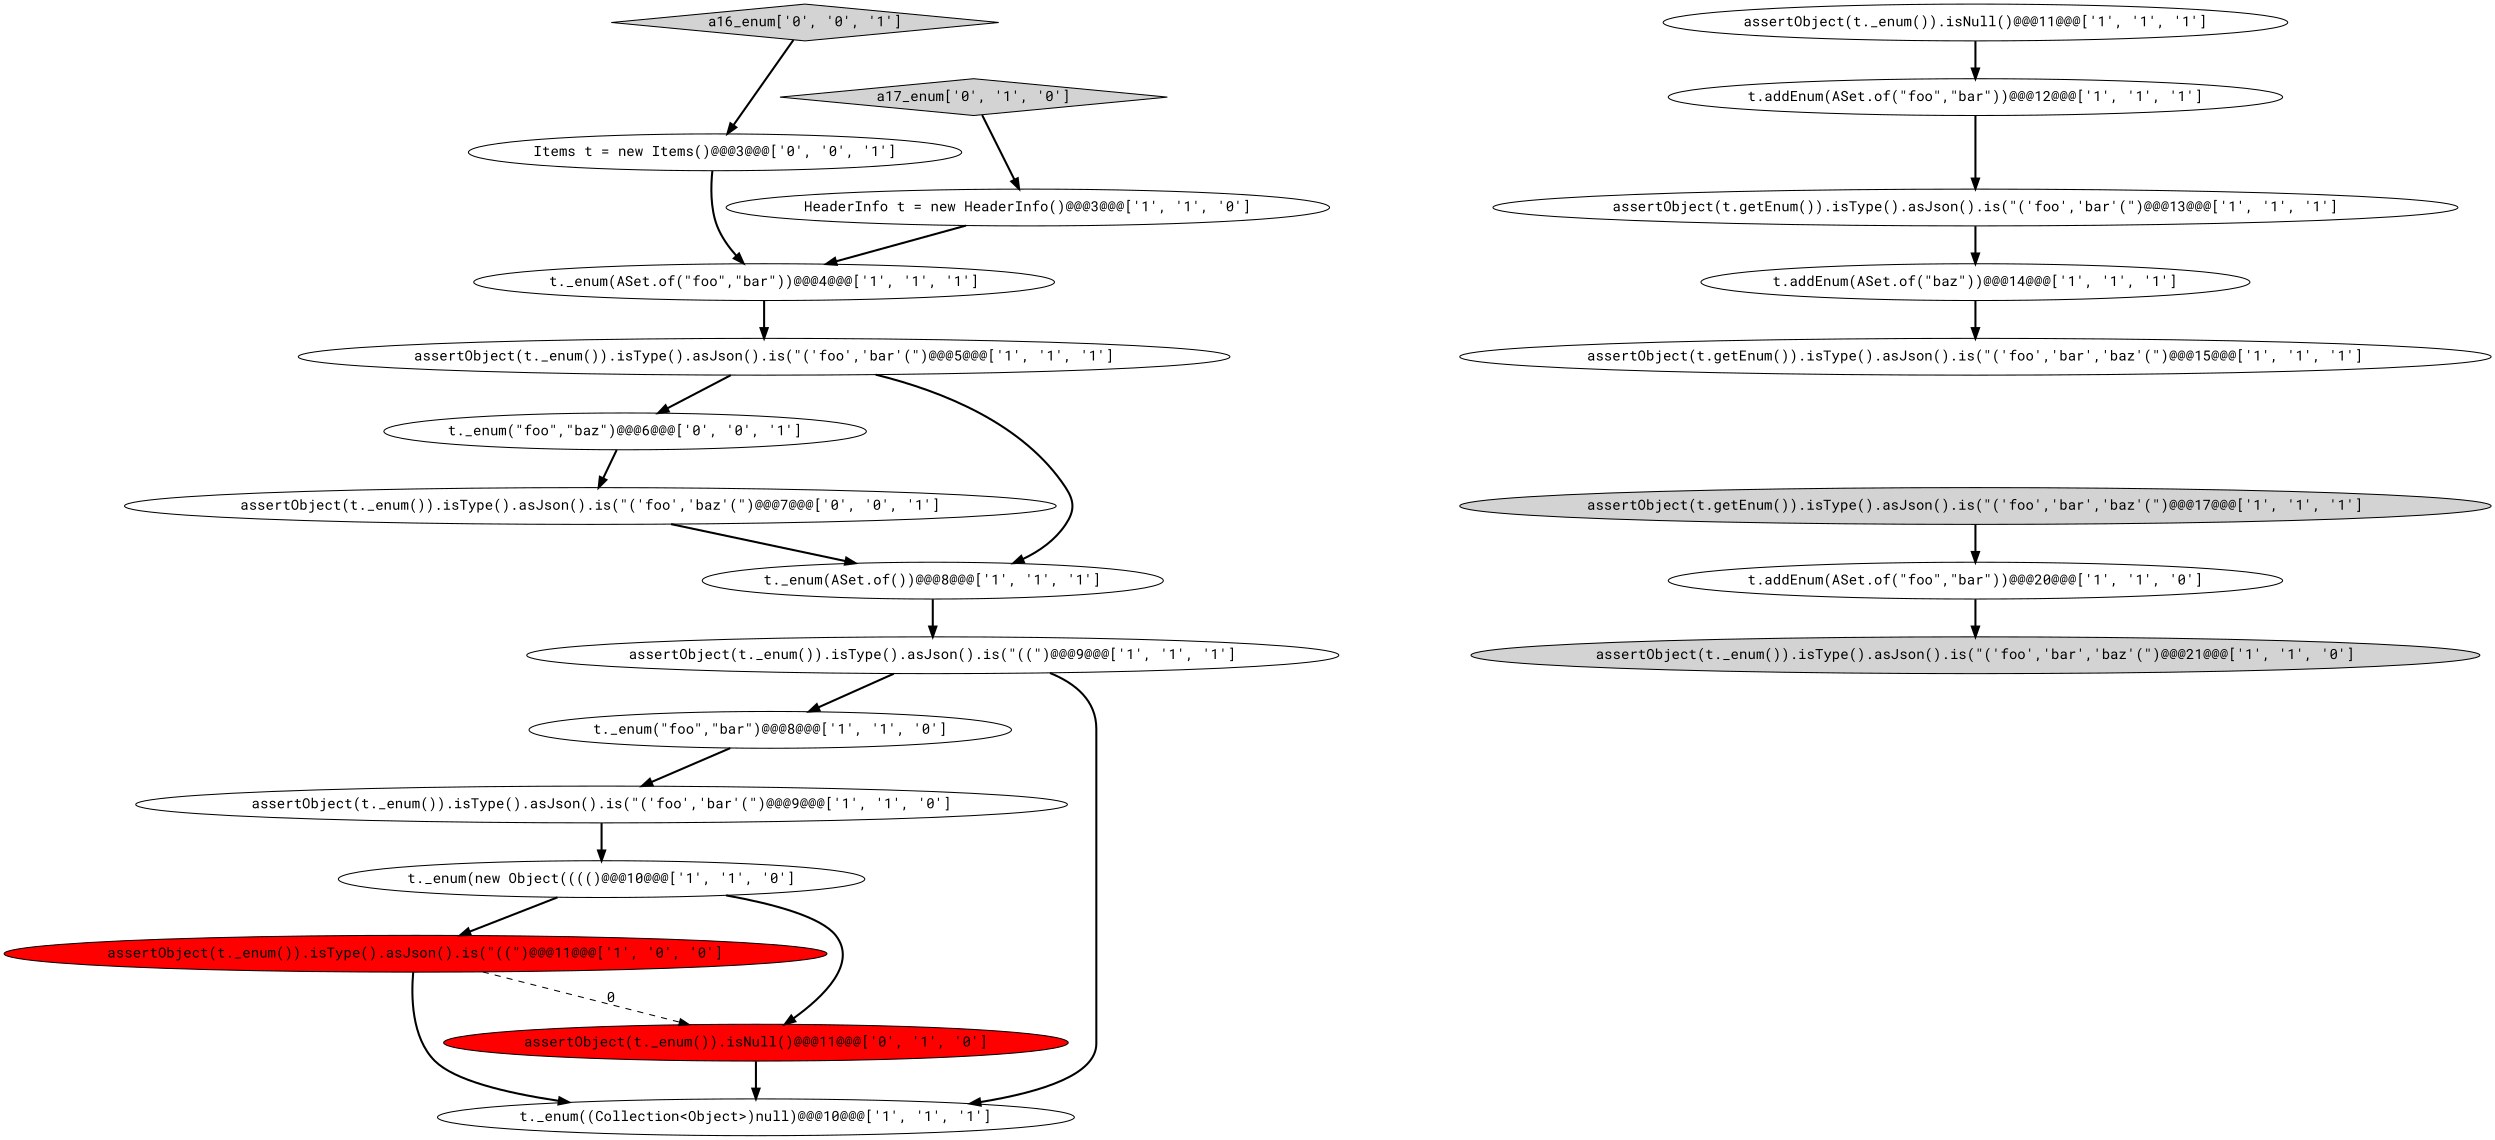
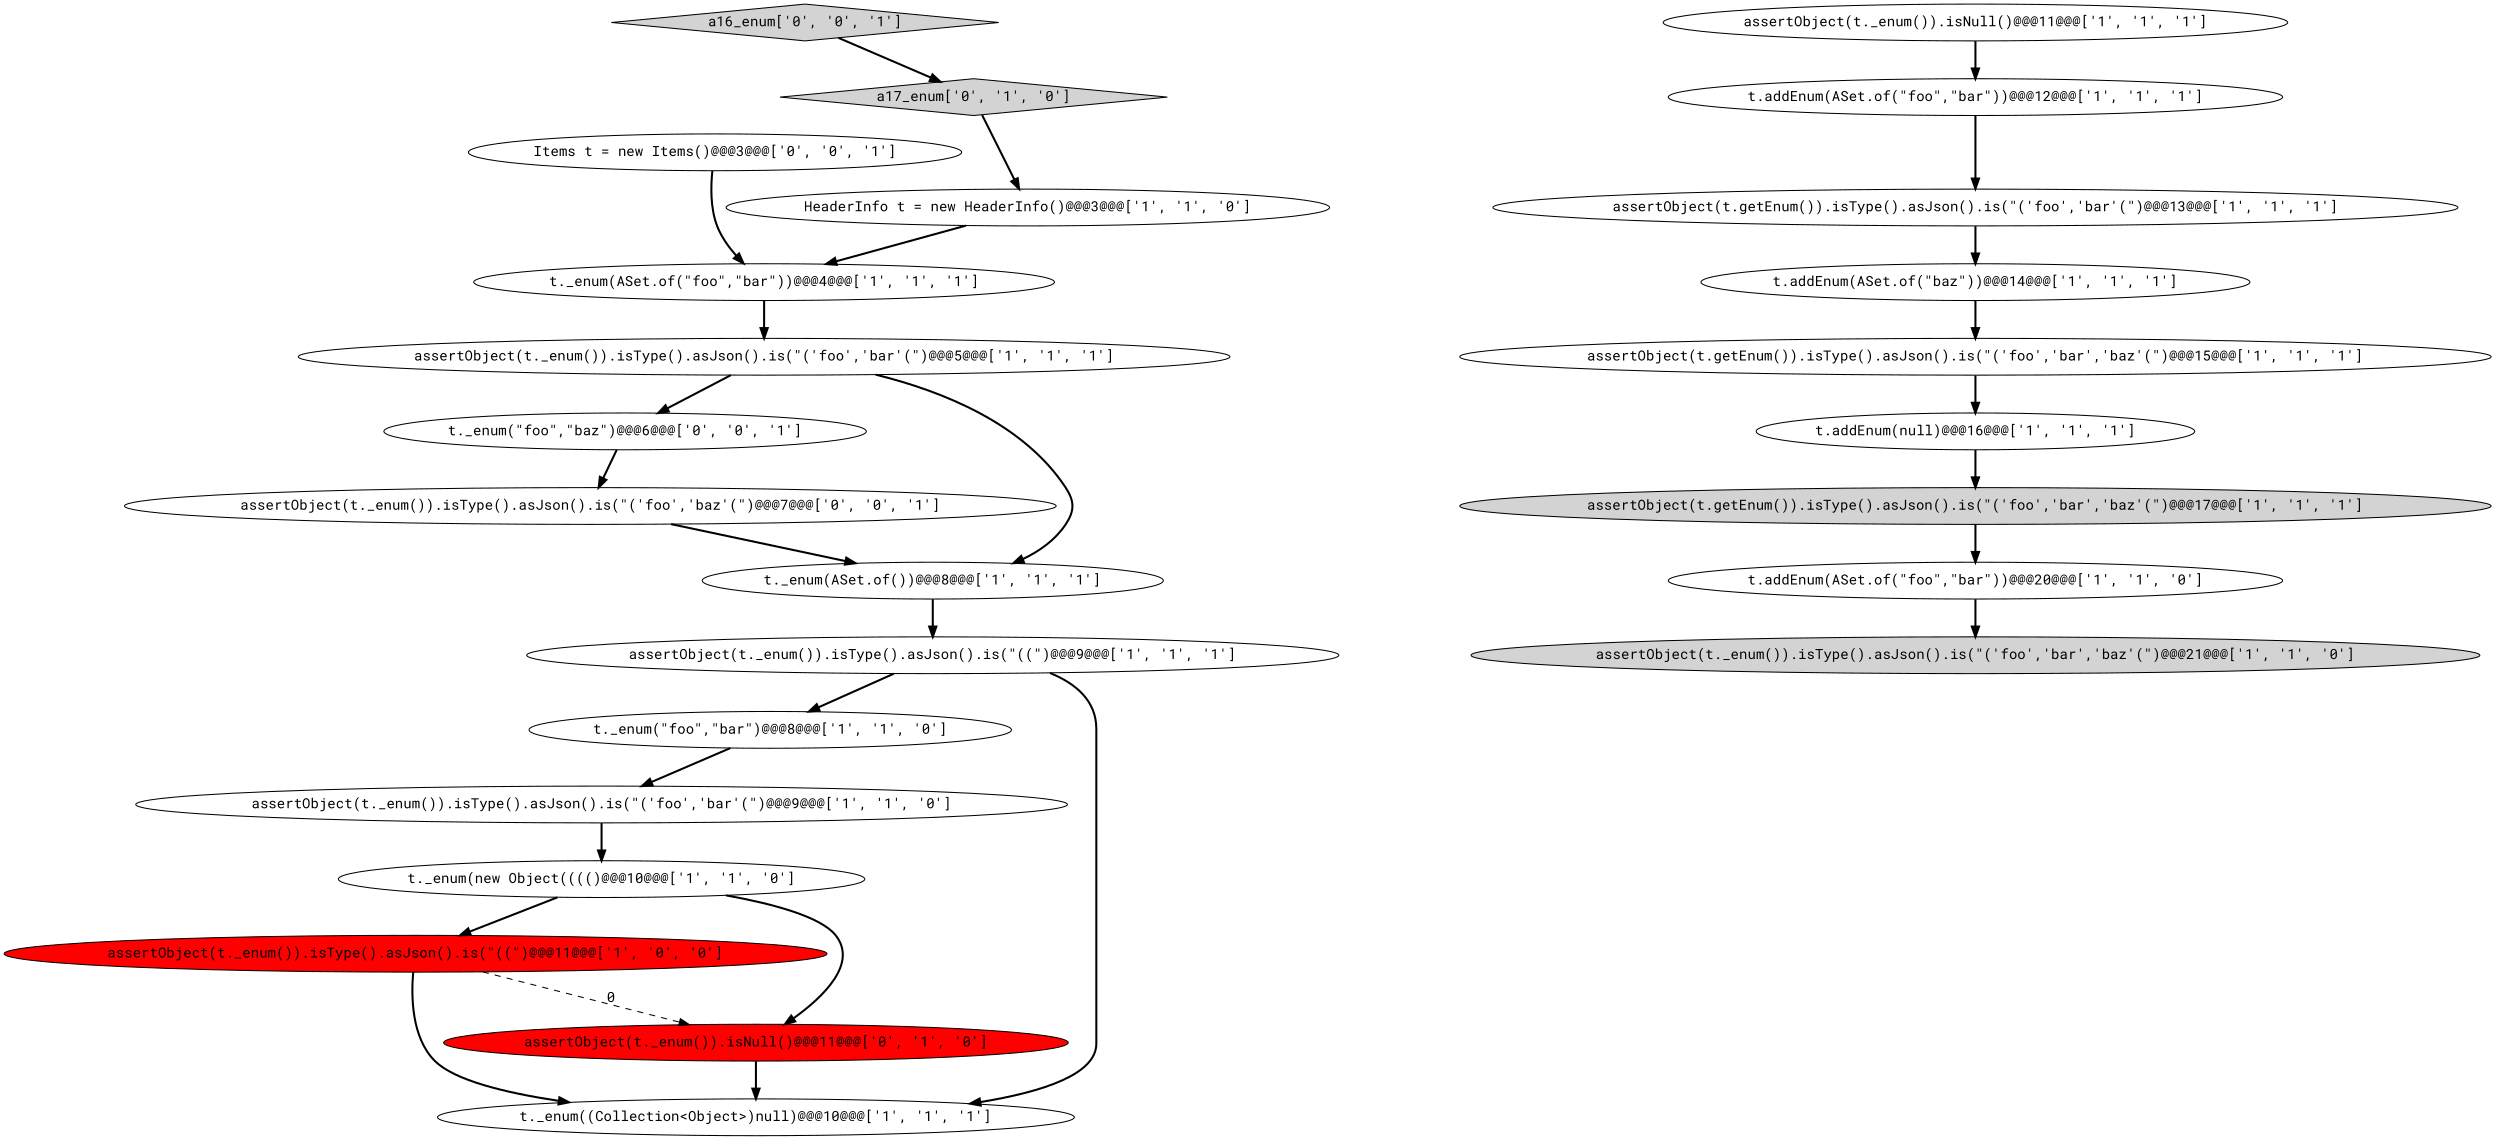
edge "a16_enum['0', '0', '1']" -> "Items t = new Items()@@@3@@@['0', '0', '1']": now "a16_enum['0', '0', '1']" -> "a17_enum['0', '1', '0']"
node "t.addEnum(null)@@@16@@@['1', '1', '1']": added
